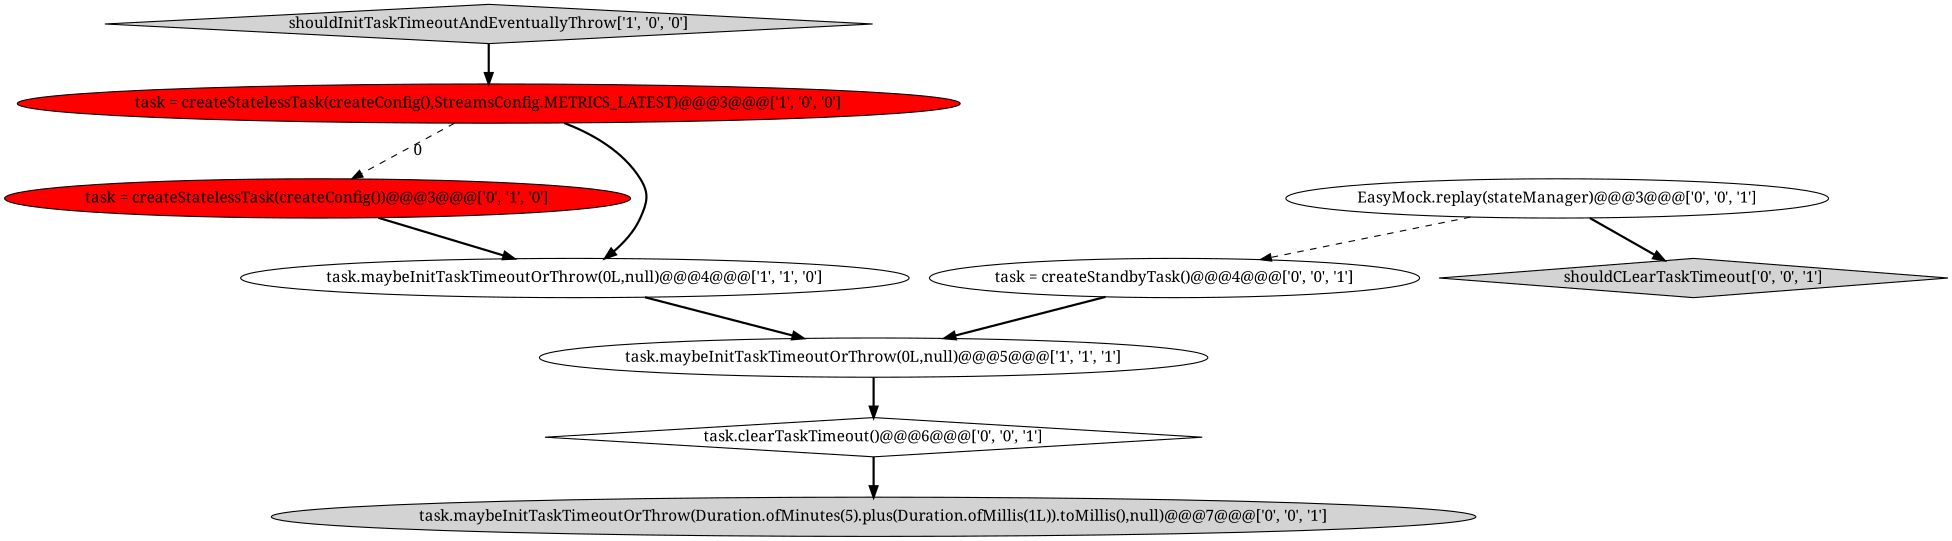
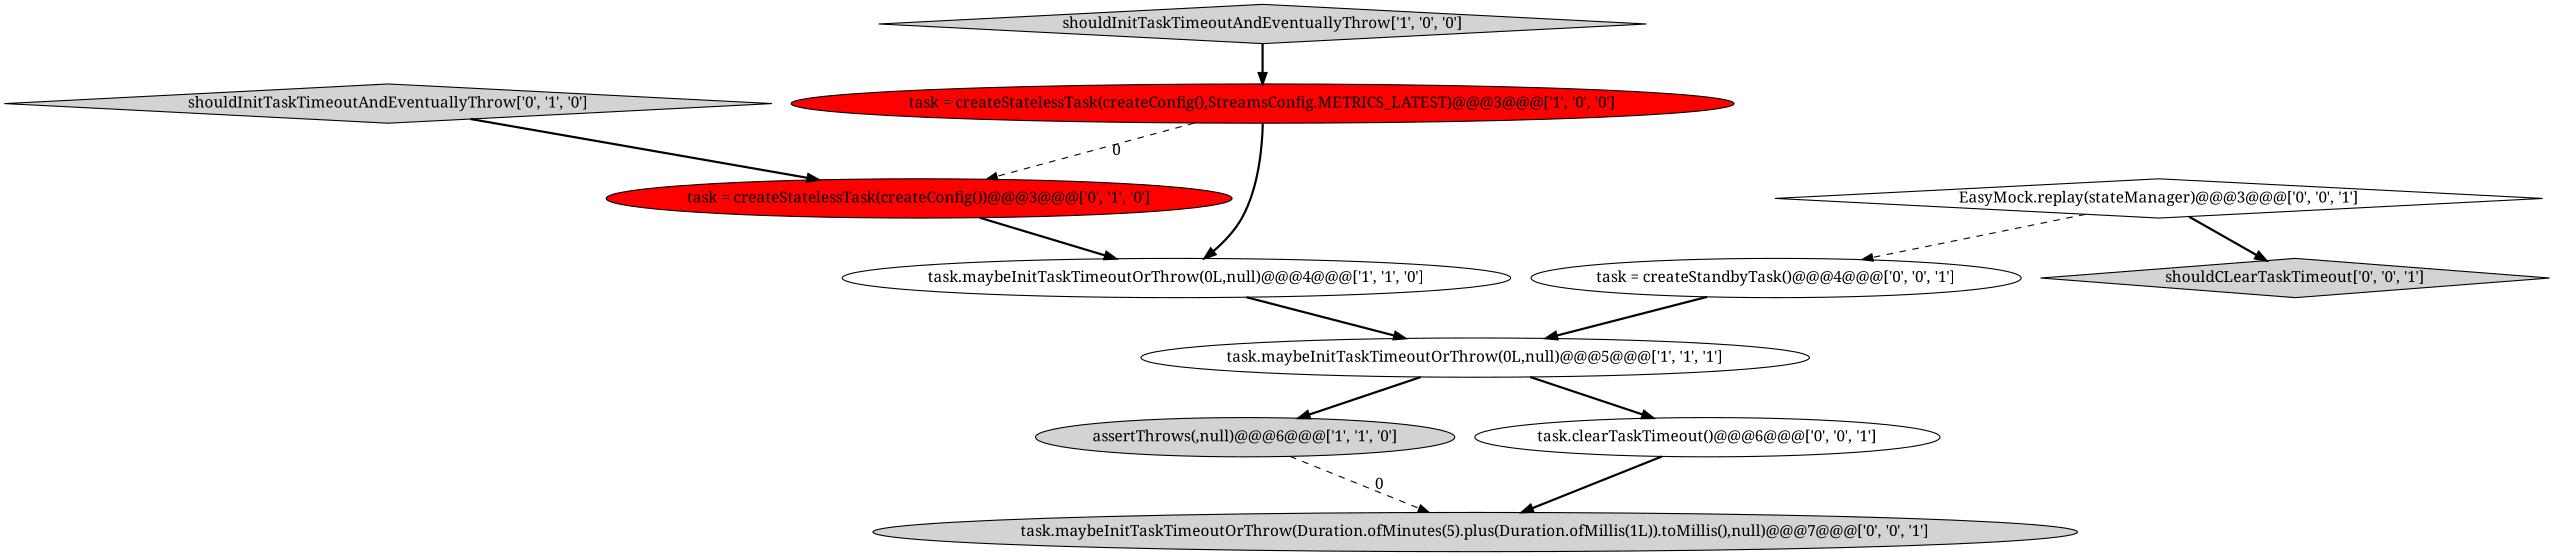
node "shouldInitTaskTimeoutAndEventuallyThrow['0', '1', '0']": added
node "EasyMock.replay(stateManager)@@@3@@@['0', '0', '1']": shape ellipse -> diamond
node "task.clearTaskTimeout()@@@6@@@['0', '0', '1']": shape diamond -> ellipse
node "assertThrows(,null)@@@6@@@['1', '1', '0']": added
